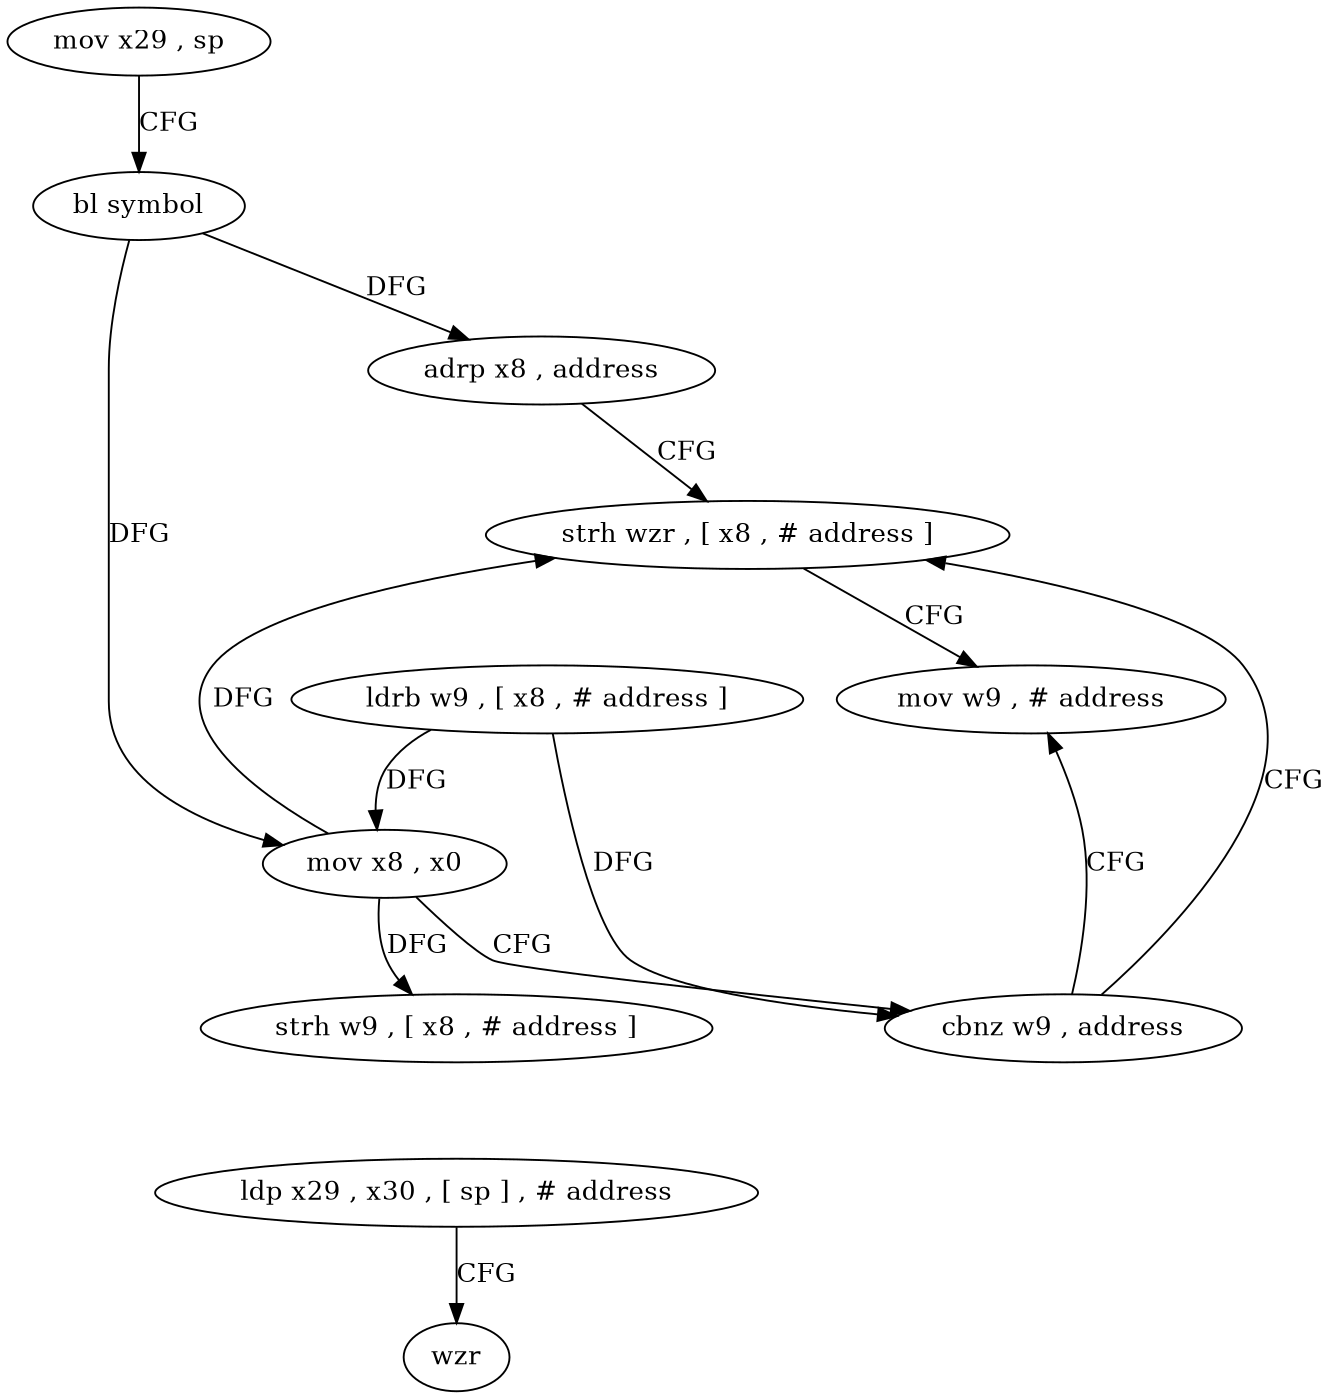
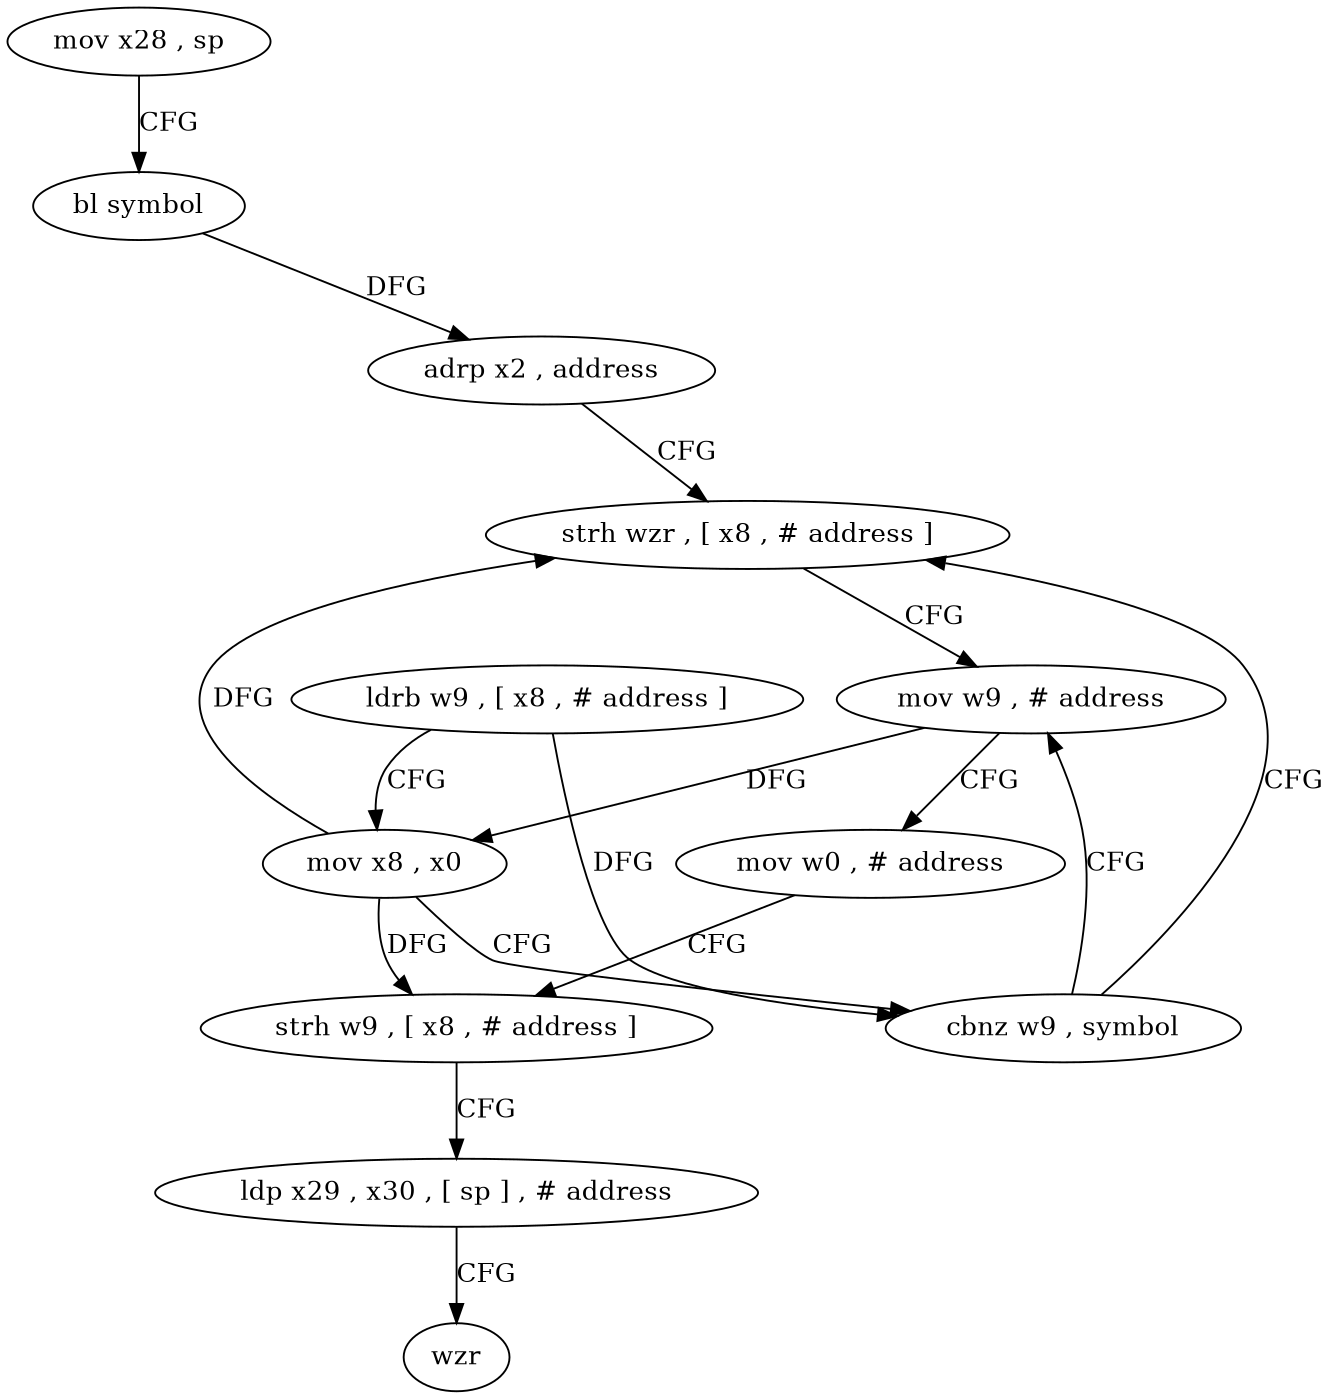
node "mov x29 , sp": label "mov x29 , sp" -> "mov x28 , sp"
node "adrp x8 , address": label "adrp x8 , address" -> "adrp x2 , address"
edge "bl symbol" -> "mov x8 , x0": now "mov w9 , # address" -> "mov x8 , x0"
edge "ldrb w9 , [ x8 , # address ]" -> "mov x8 , x0": label "DFG" -> "CFG"
node "mov w0 , # address": added
node "cbnz w9 , address": label "cbnz w9 , address" -> "cbnz w9 , symbol"
edge "strh w9 , [ x8 , # address ]" -> "ldp x29 , x30 , [ sp ] , # address": added, label "CFG"
